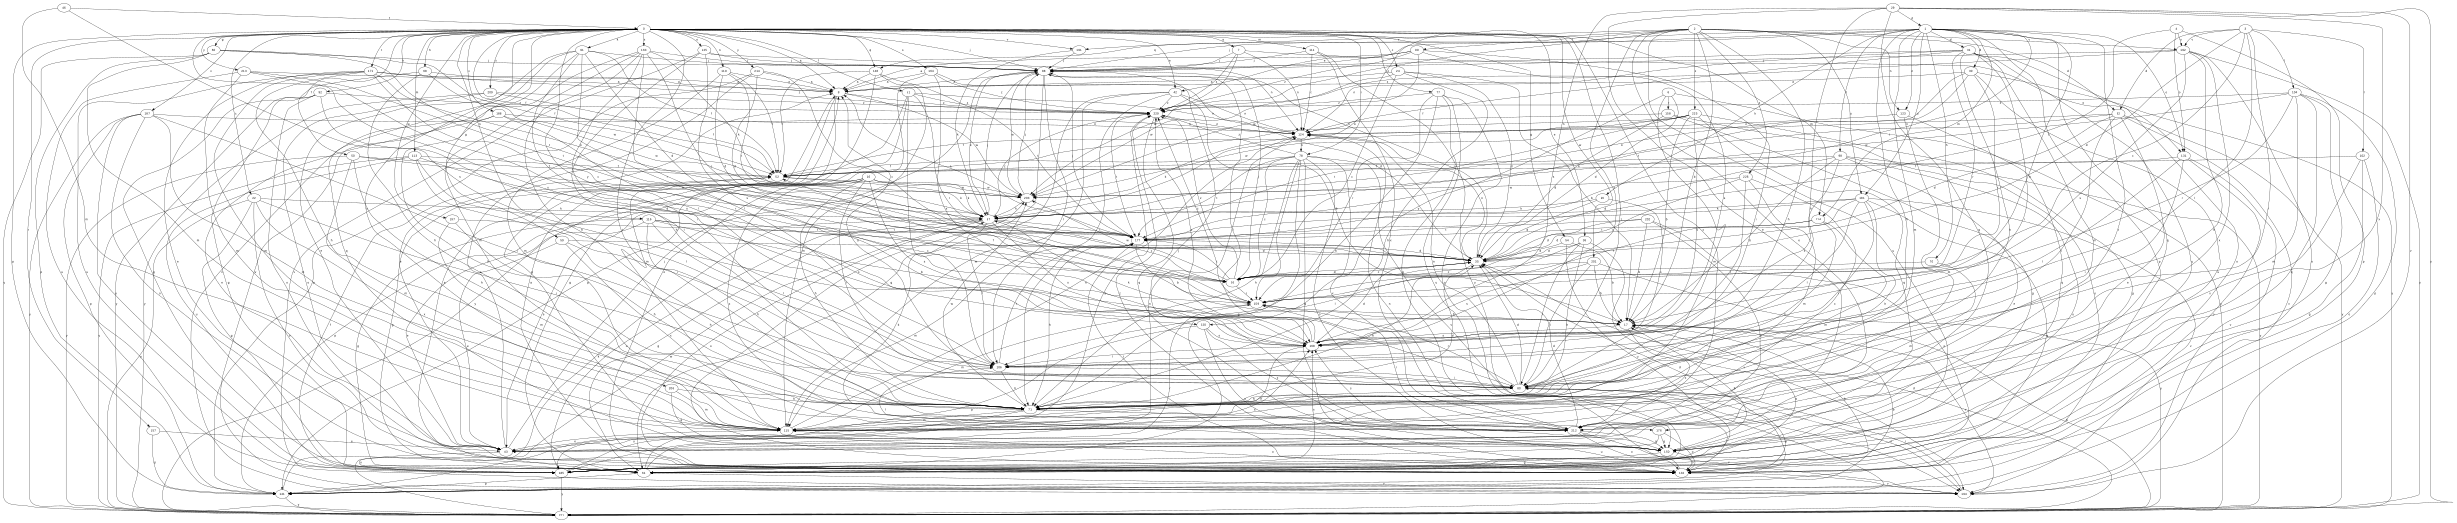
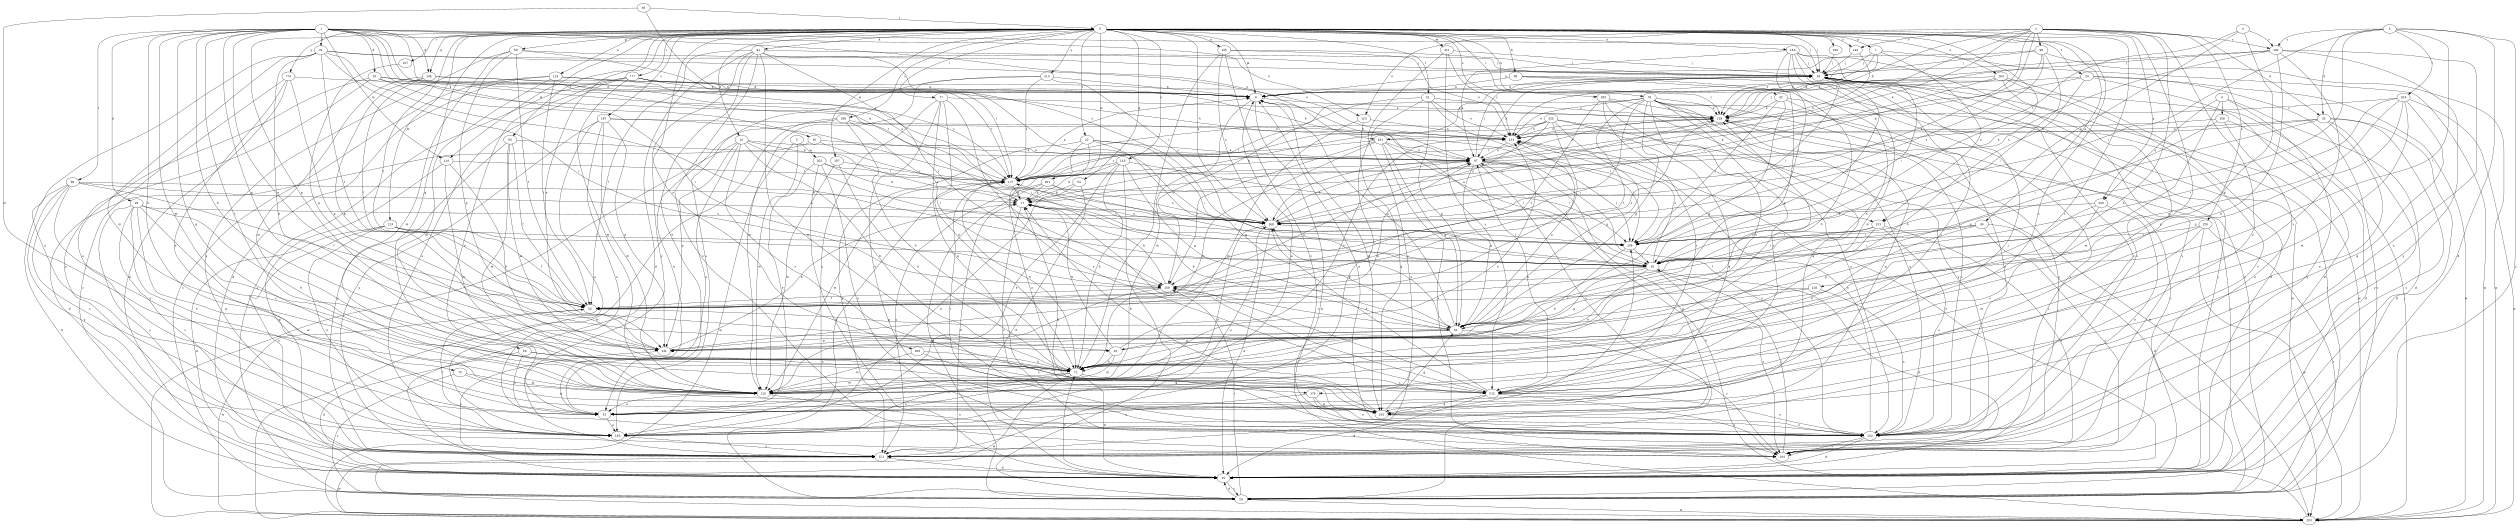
edge "29" -> "1": reversed
edge "0" -> "16": added, label "b"
node "190": added
edge "2" -> "225": removed, label "z"
edge "2" -> "229": label "z" -> "b"
node "5": added
edge "124" -> "78": reversed
edge "177" -> "35": removed, label "d"
edge "42" -> "61": reversed
edge "50" -> "71": label "h" -> "w"
edge "164" -> "194": added, label "v"
edge "31" -> "132": removed, label "o"
edge "171" -> "71": removed, label "h"
edge "102" -> "212": now "209" -> "212"
edge "70" -> "150": added, label "q"
edge "91" -> "221": added, label "y"
edge "185" -> "229": removed, label "z"
edge "157" -> "43": removed, label "e"
edge "119" -> "26": added, label "c"
